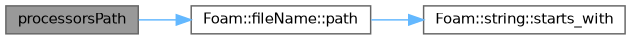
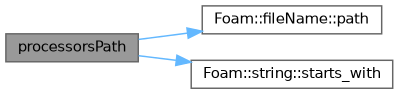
edge "Foam::fileName::path" -> "Foam::string::starts_with": now "processorsPath" -> "Foam::string::starts_with"
